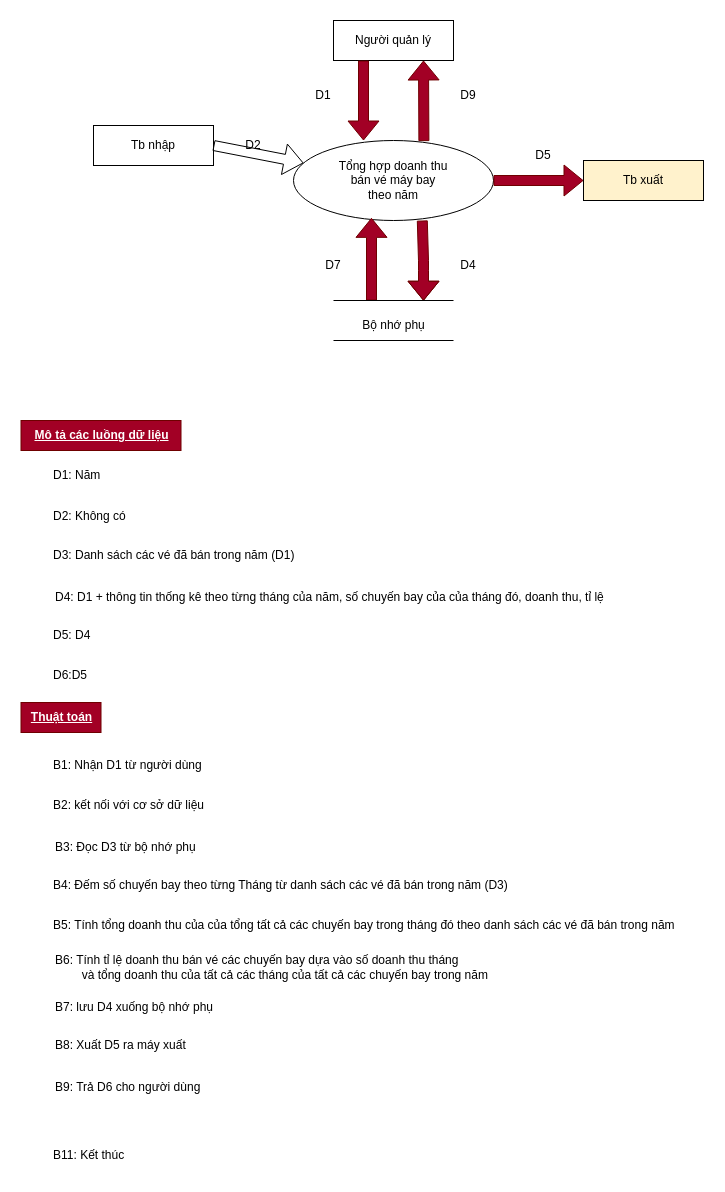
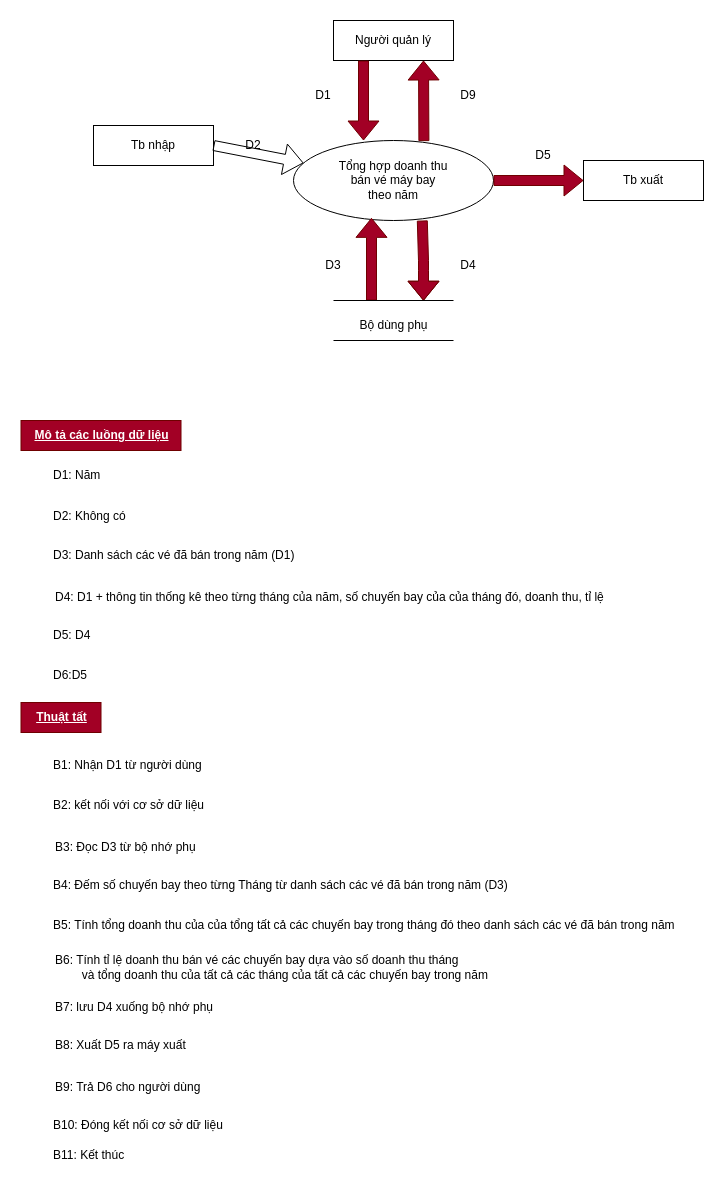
node "Tb xuất": fillcolor #fff2cc -> #ffffff
node "D7": label "D7" -> "D3"
node "Bộ nhớ phụ": label "Bộ nhớ phụ" -> "Bộ dùng phụ"
node "Thuật toán": label "Thuật toán" -> "Thuật tất"
node "B10: Đóng kết nối cơ sở dữ liệu": added
